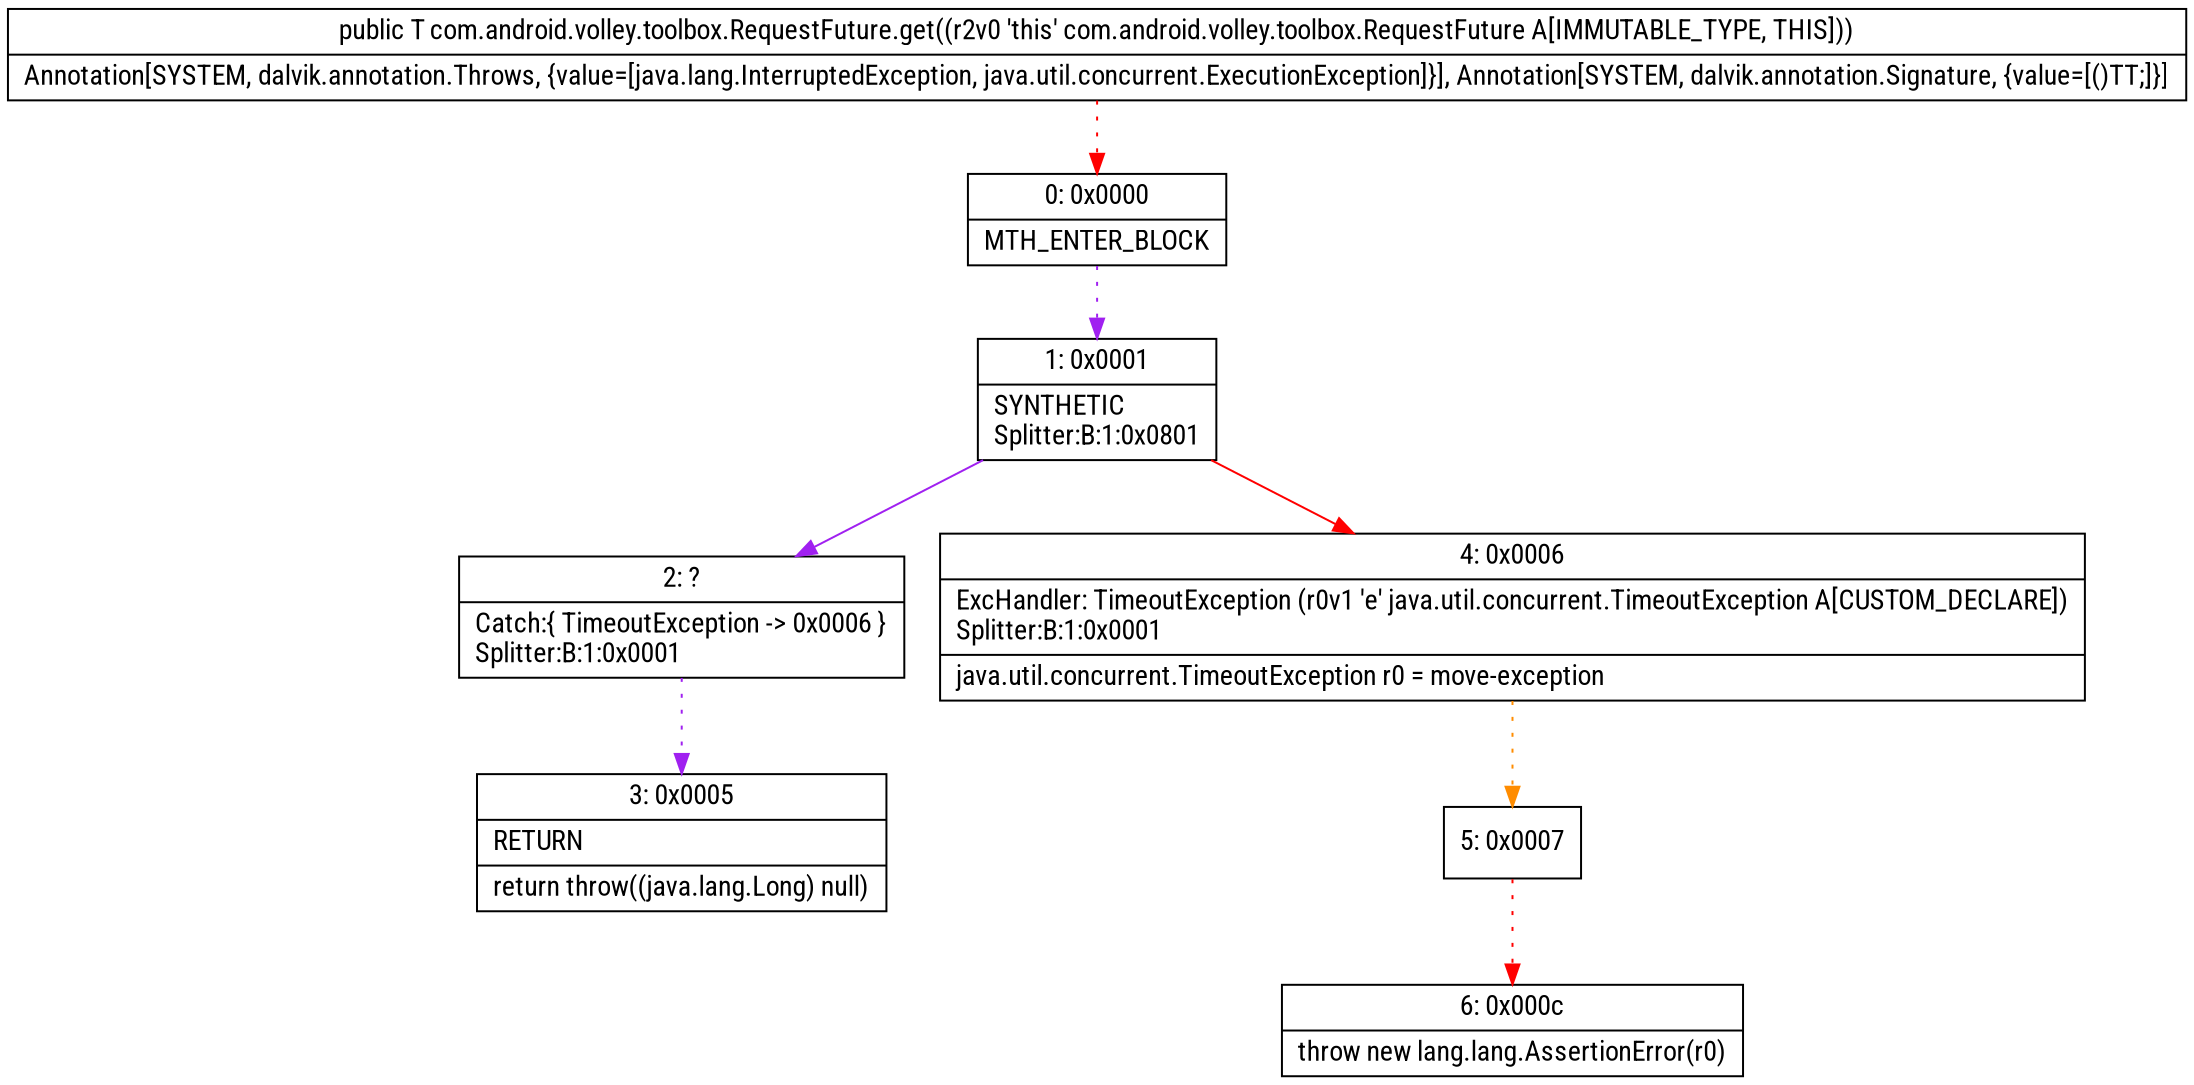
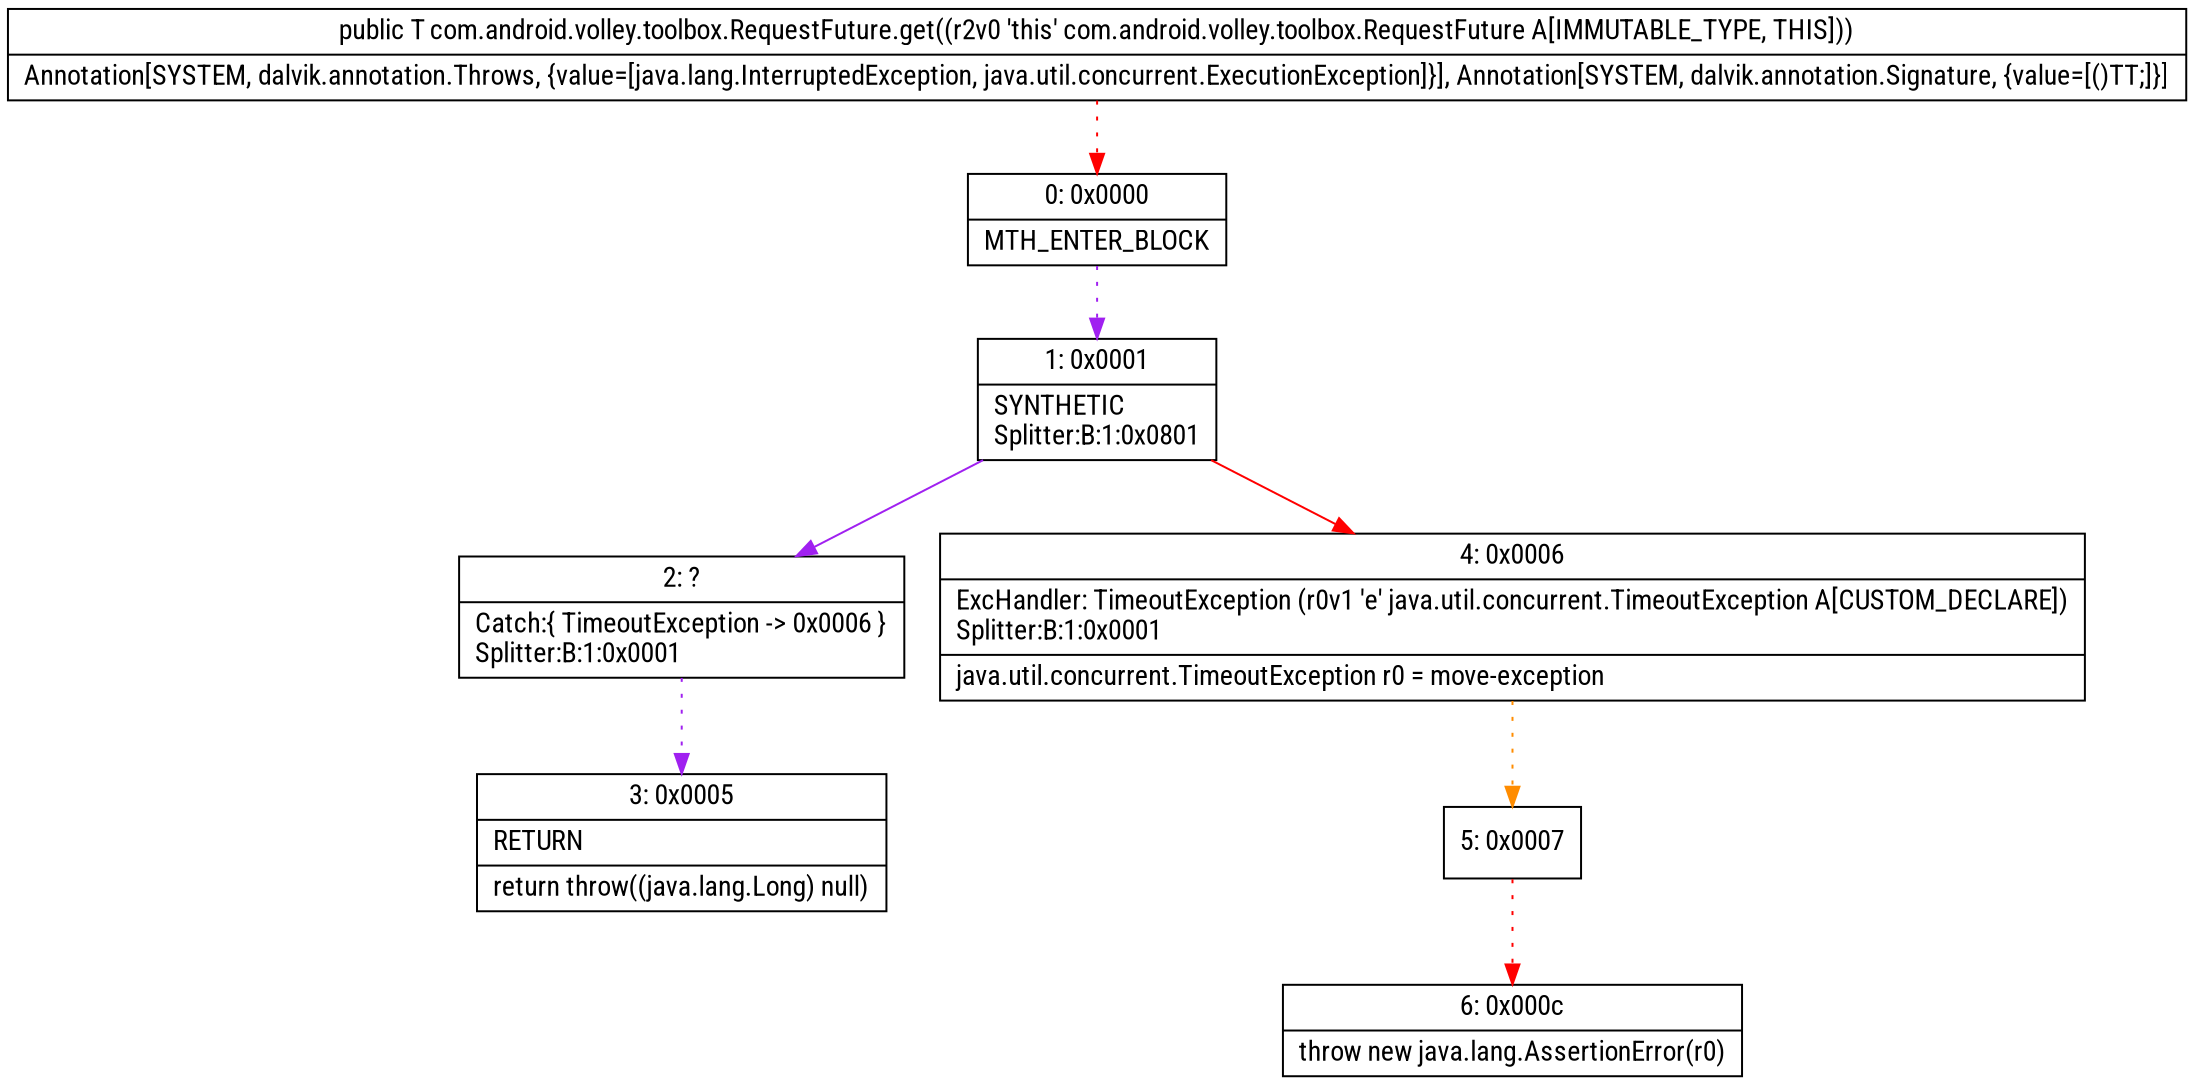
node "6: 0x000c": text "throw new lang.lang.AssertionError(r0)" -> "throw new java.lang.AssertionError(r0)"
